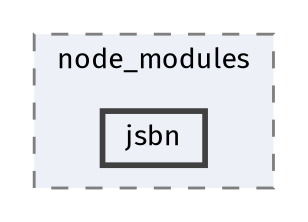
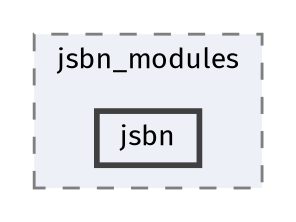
cluster "node_modules": label "node_modules" -> "jsbn_modules"
